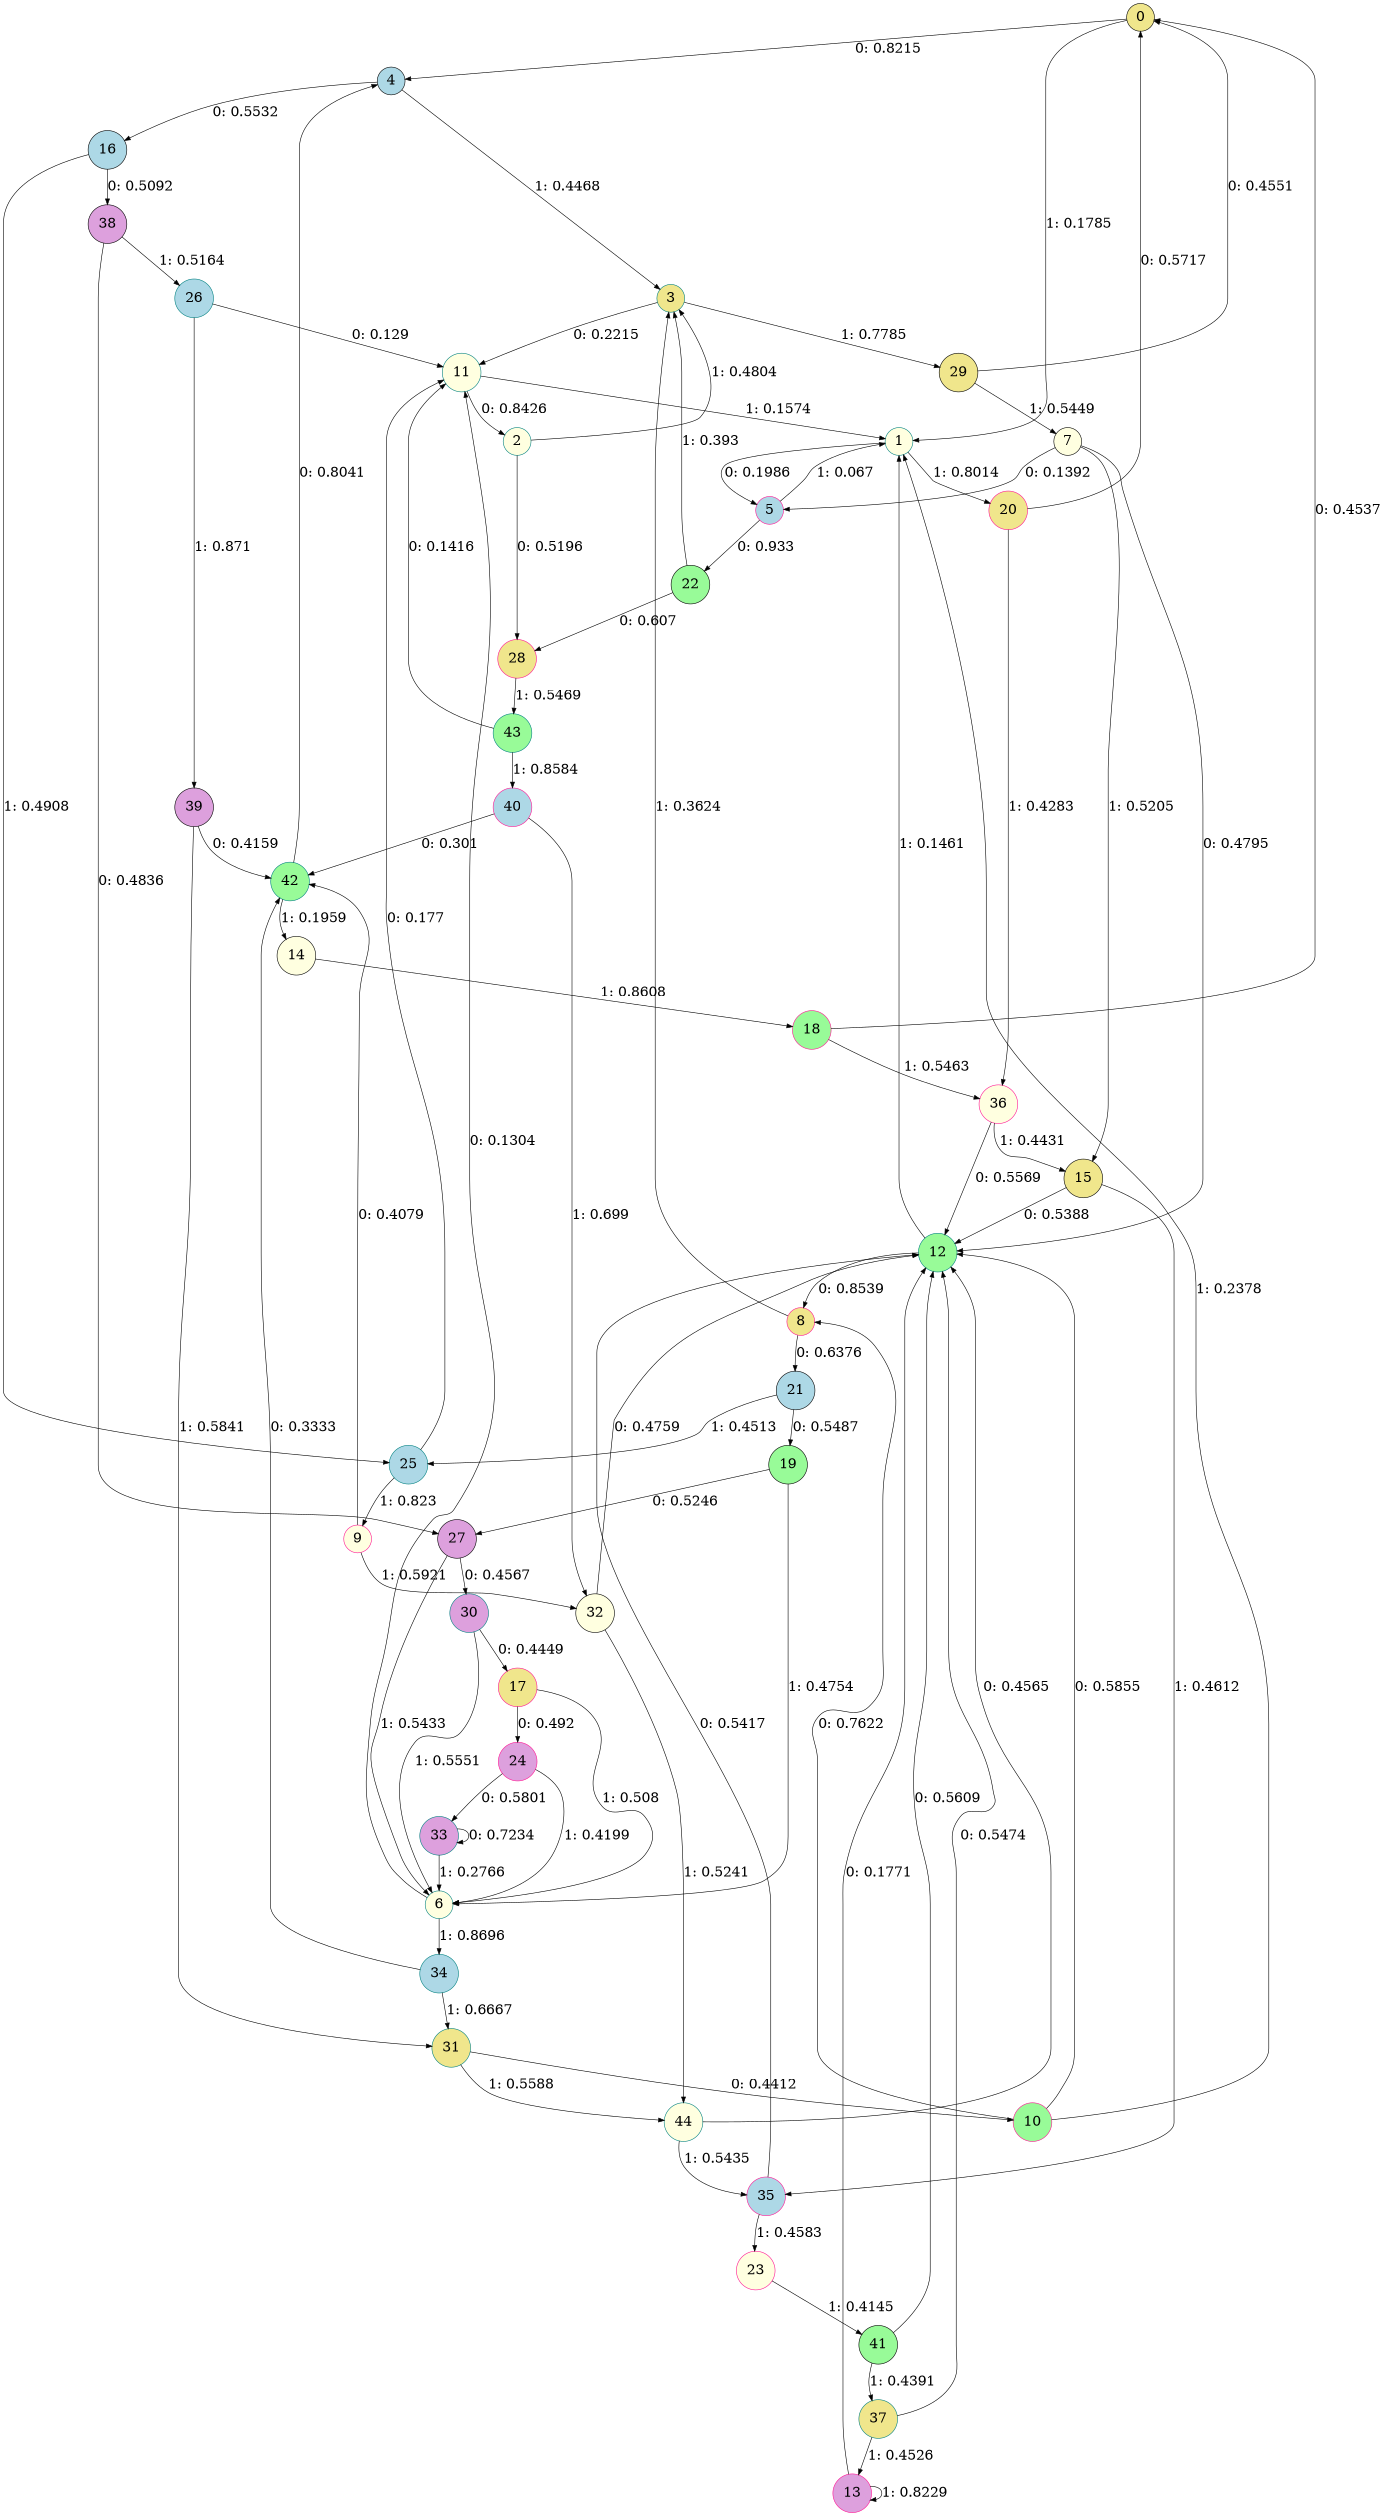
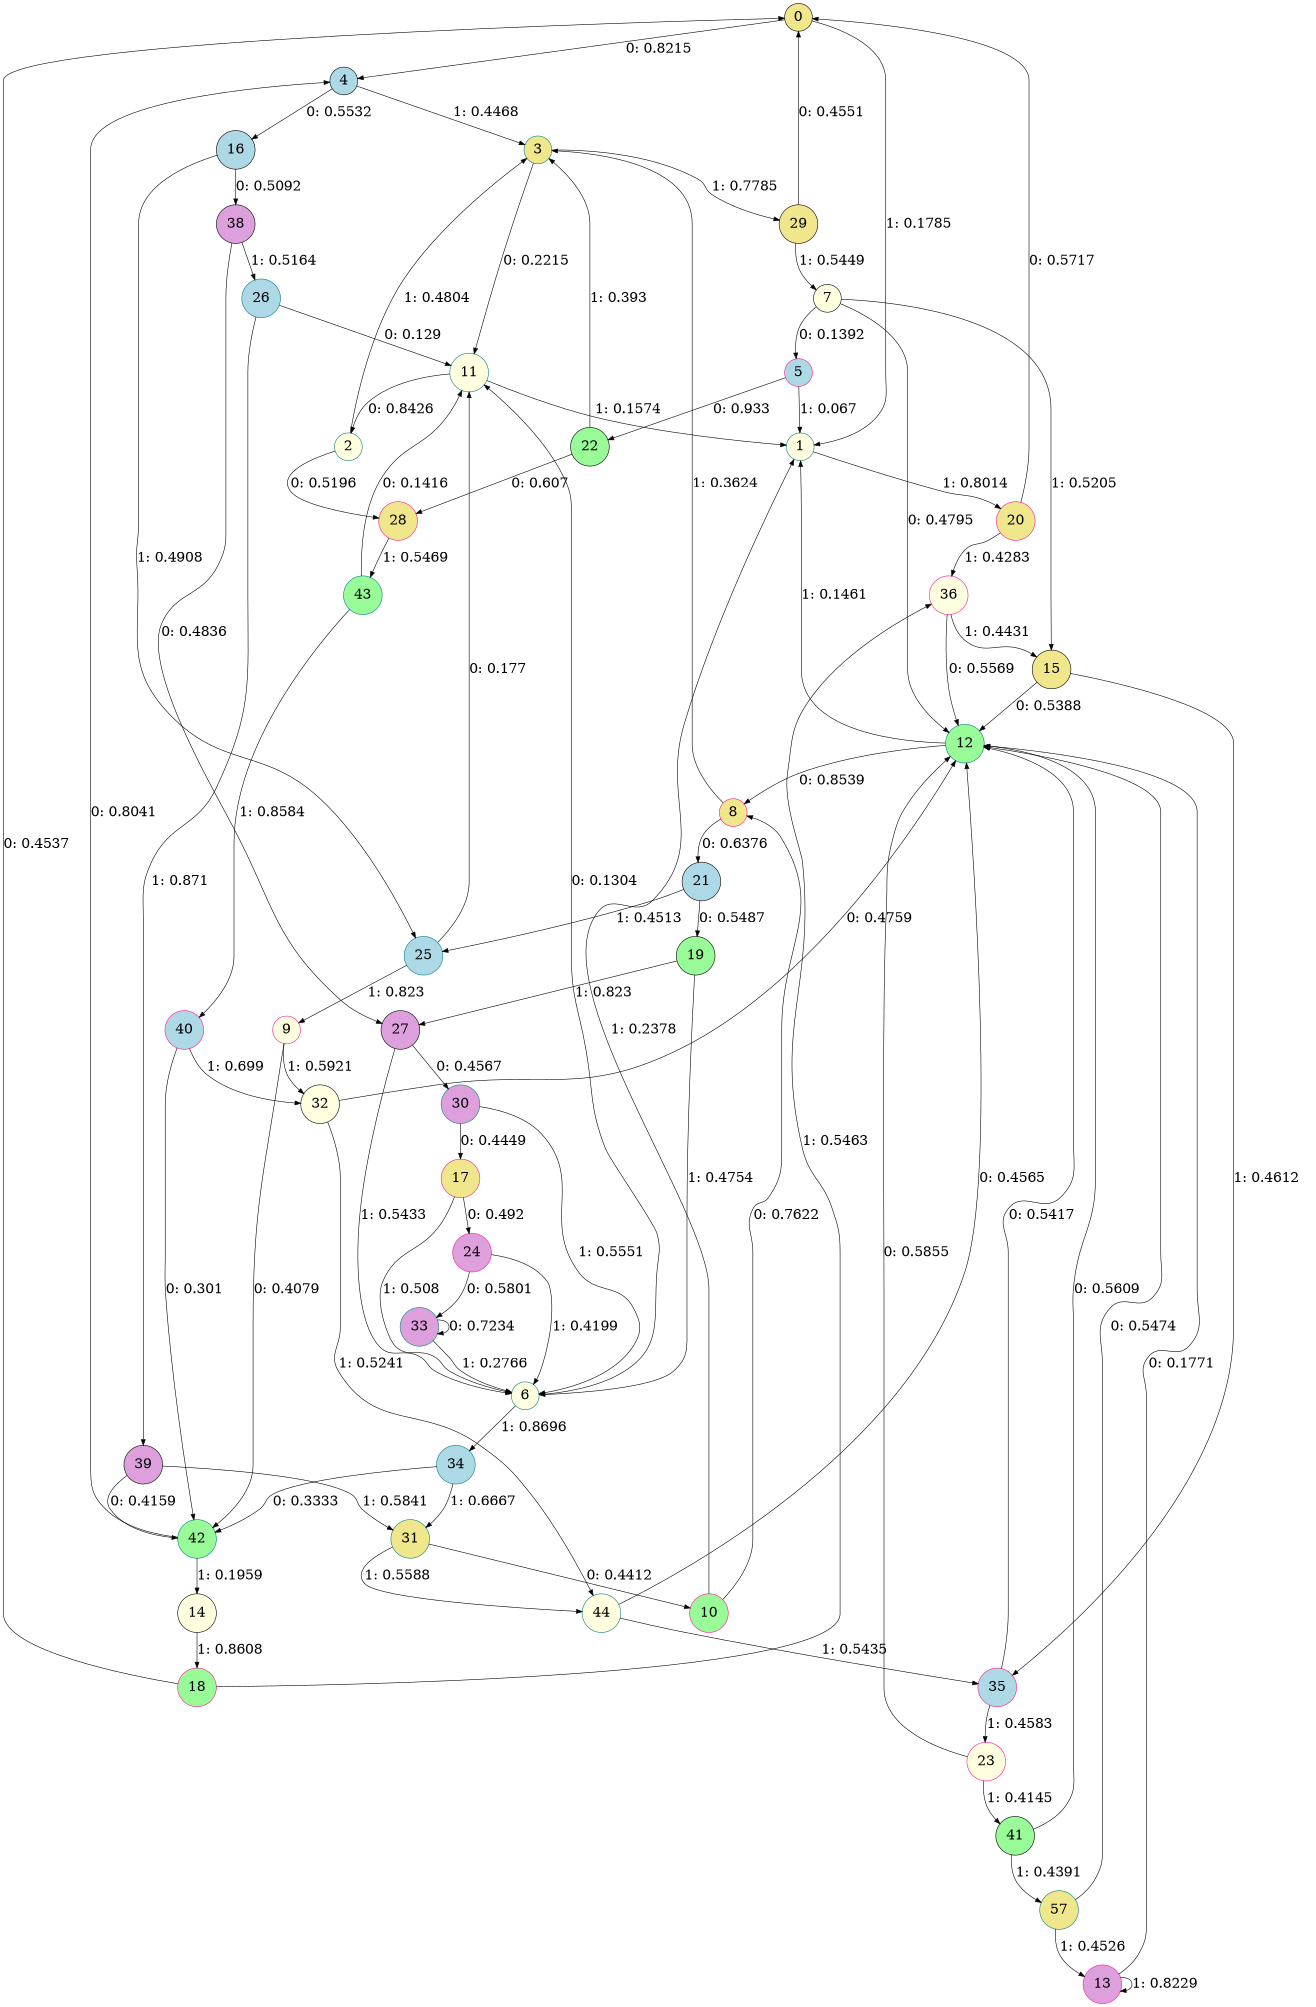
edge "1" -> "5": removed, label "0: 0.1986"
edge "19" -> "27": label "0: 0.5246   " -> "1: 0.823    "
edge "10" -> "12": now "23" -> "12"
node "37": label "37" -> "57"
